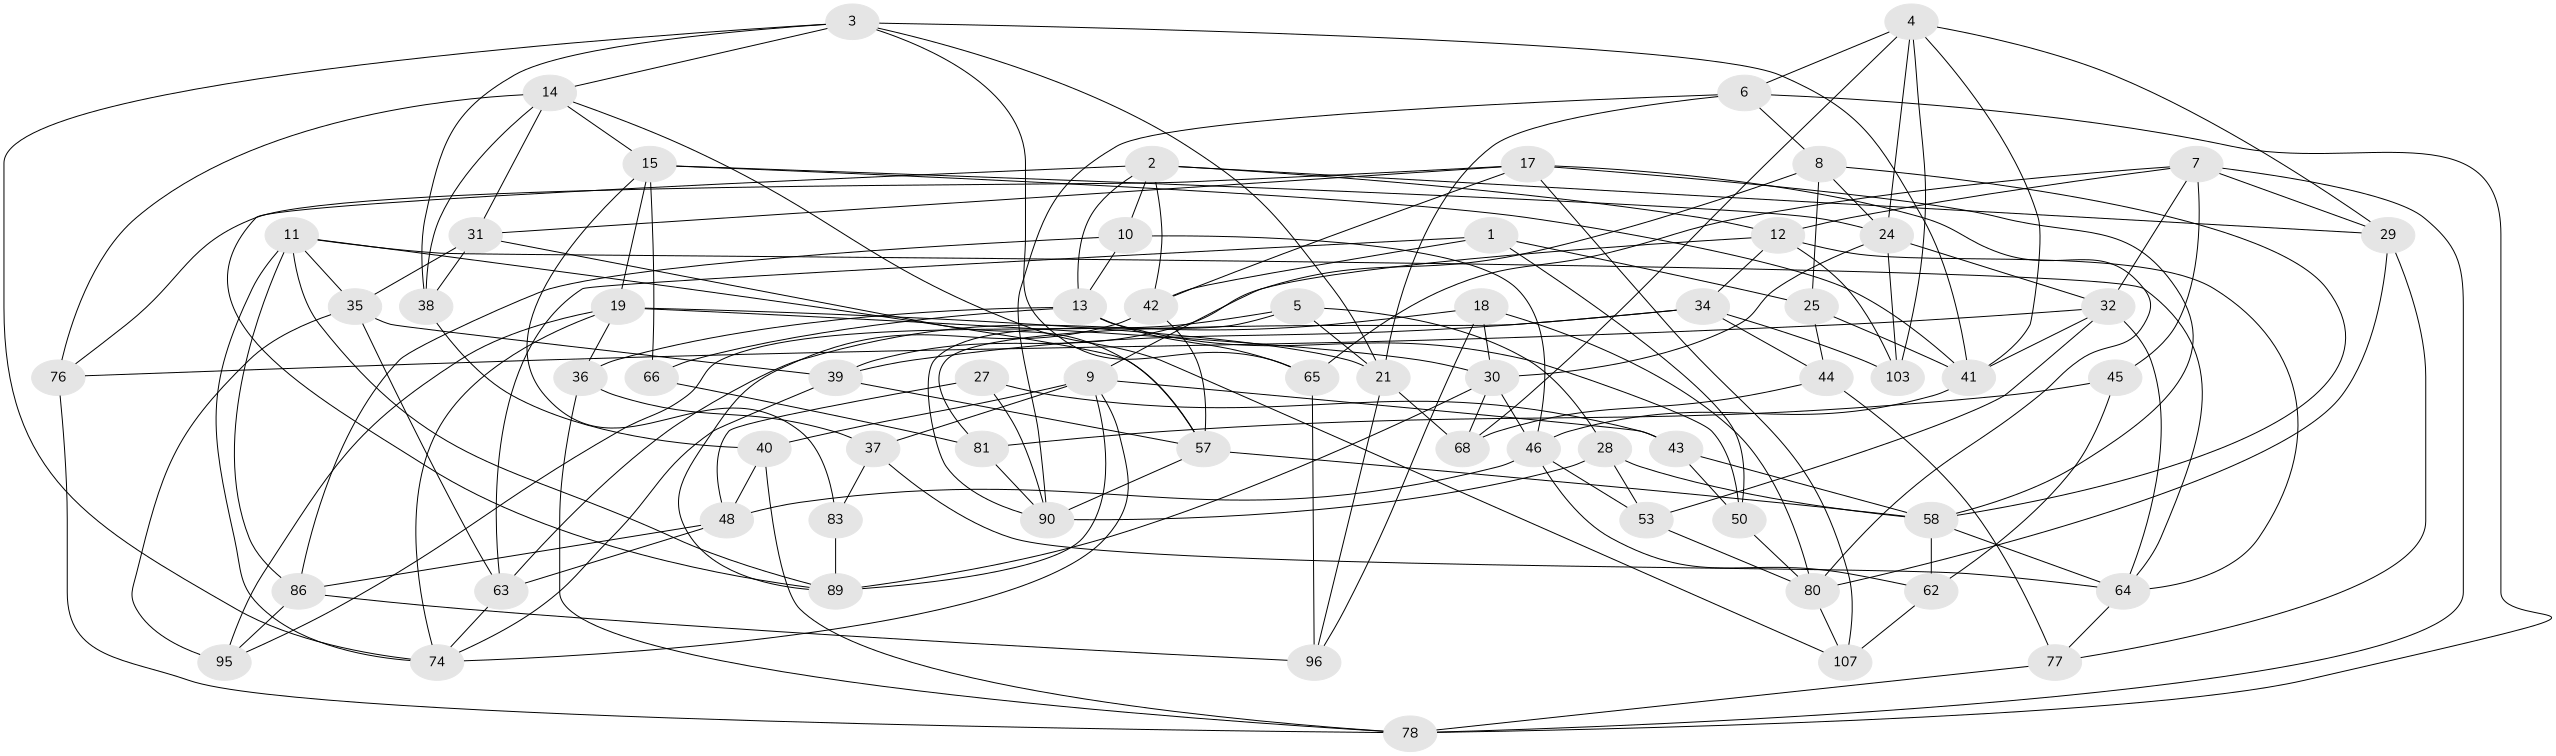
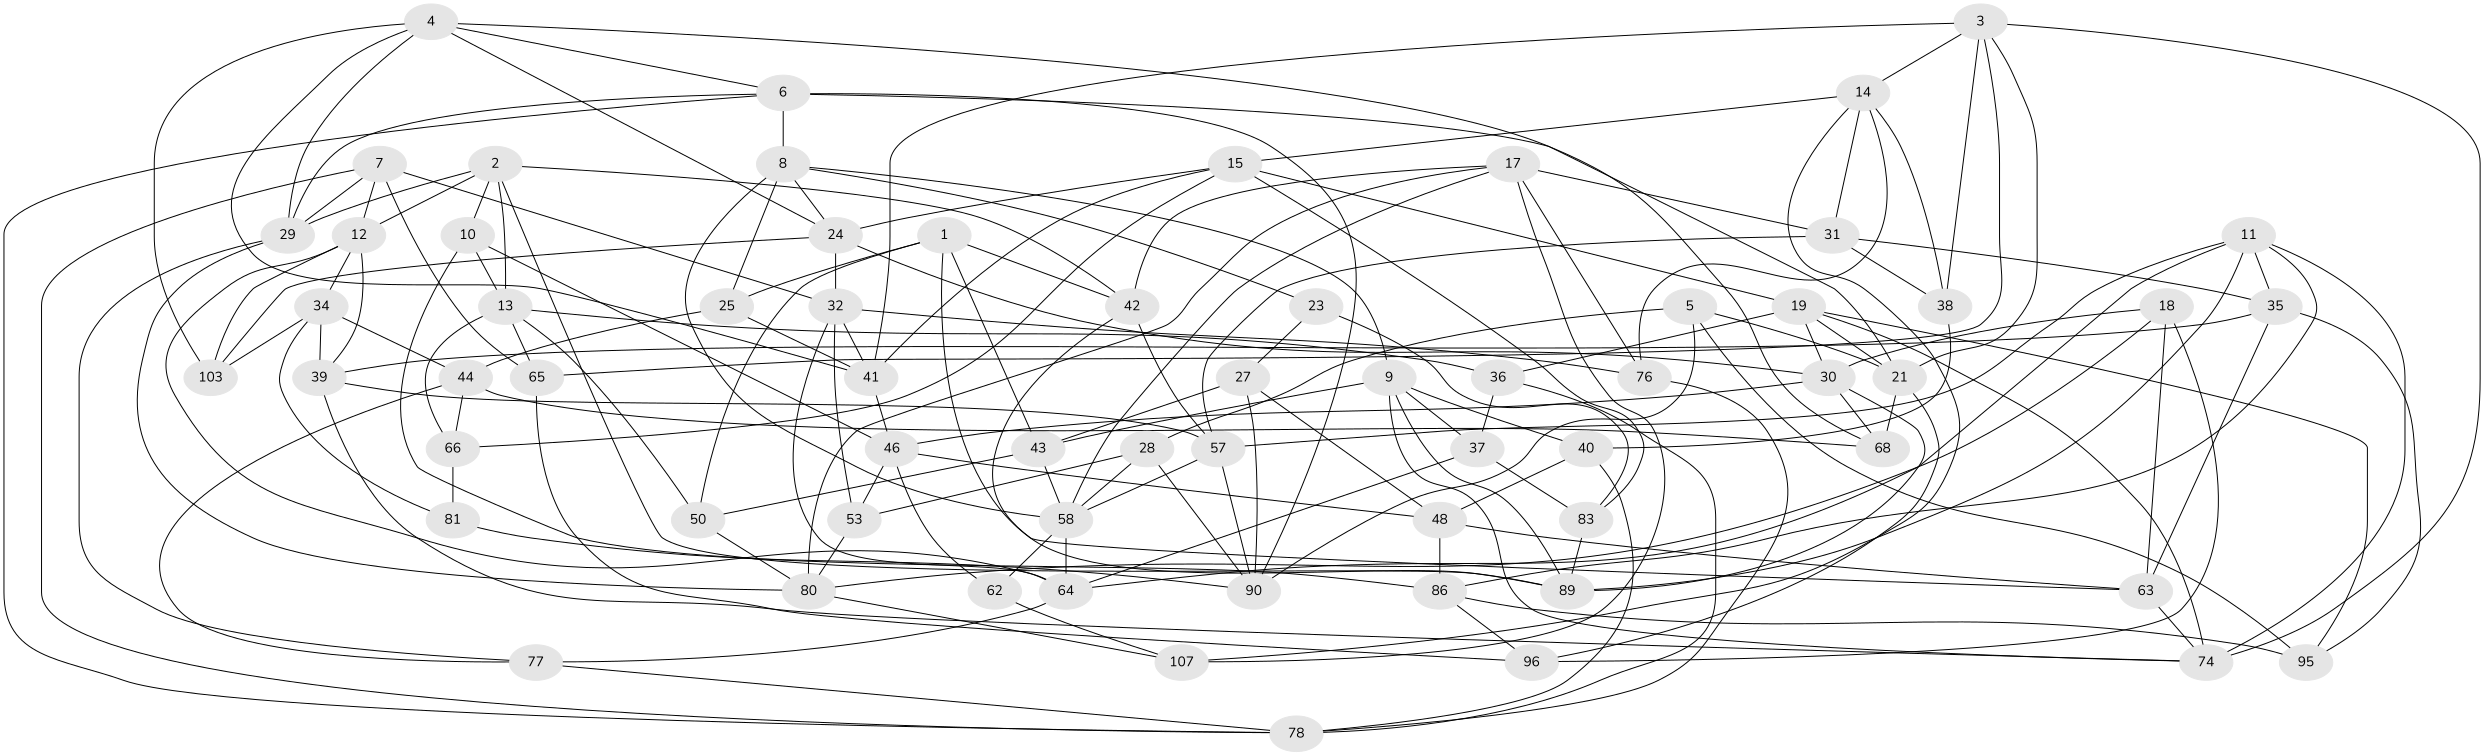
edge "6" -- "29": added
node "23": added
edge "1" -- "43": added
node "45": removed
edge "44" -- "66": added
